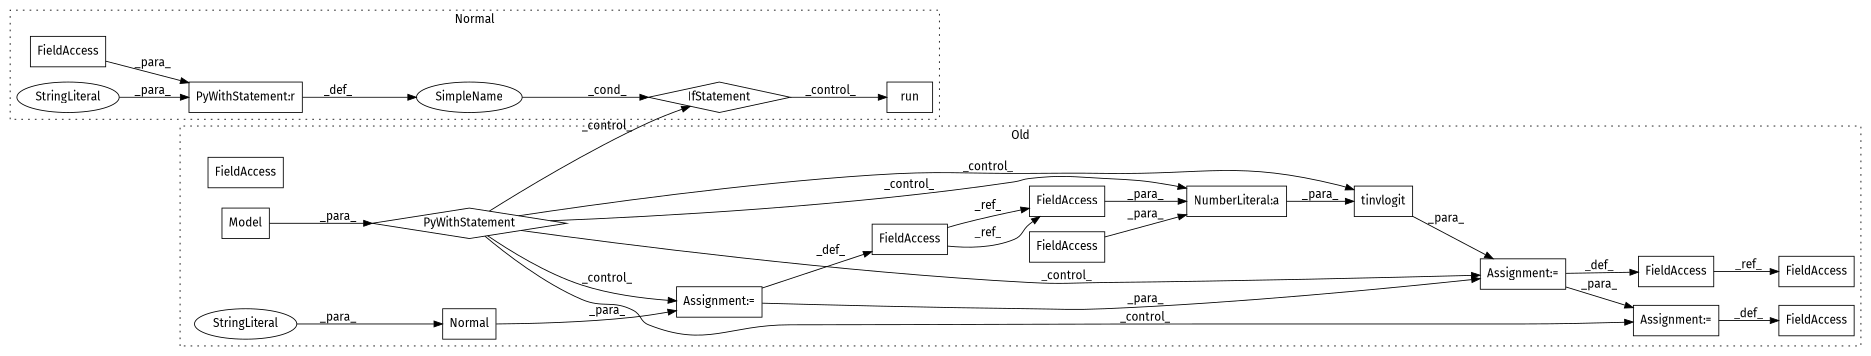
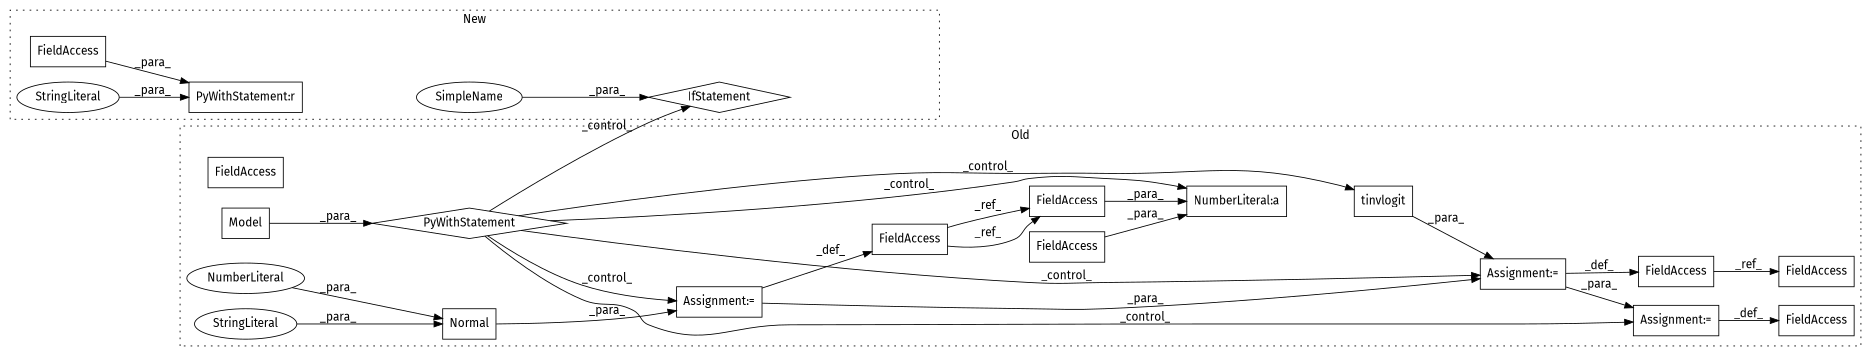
cluster "Normal": label "Normal" -> "New"
edge "SimpleName" -> "IfStatement": label "_cond_" -> "_para_"
edge "PyWithStatement:r" -> "SimpleName": removed, label "_def_"
node "run": removed
edge "NumberLiteral:a" -> "tinvlogit": removed, label "_para_"
node "NumberLiteral": added
